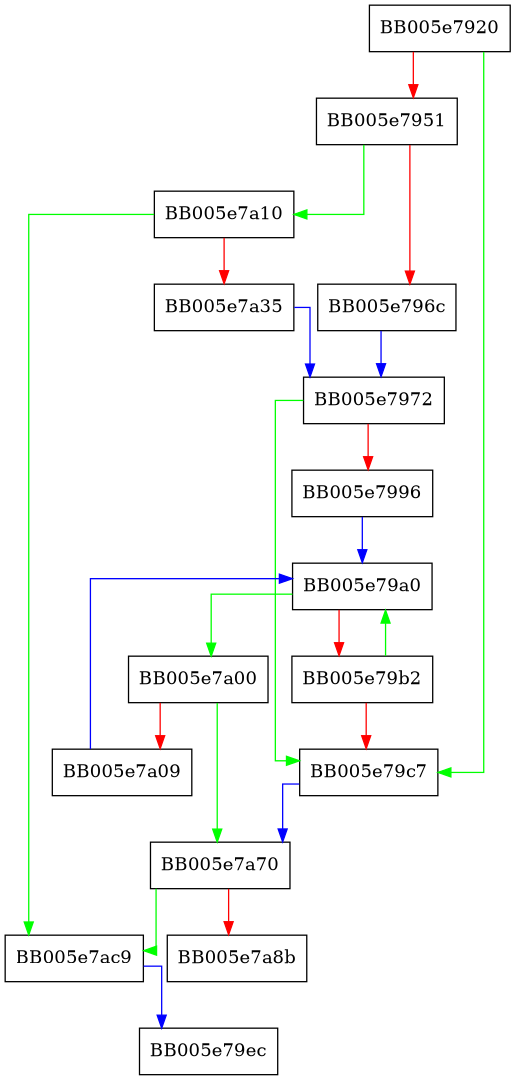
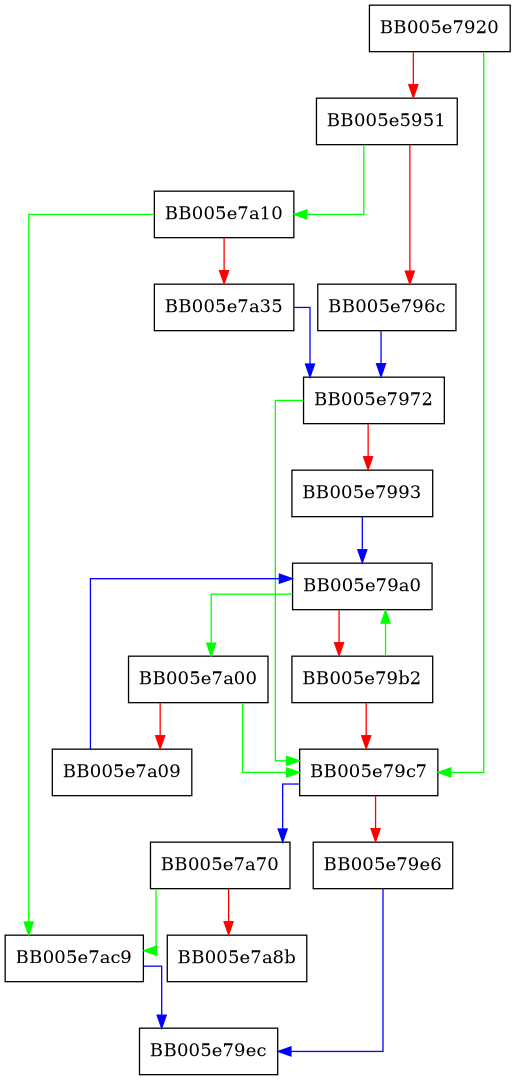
node "BB005e7951": label "BB005e7951" -> "BB005e5951"
node "BB005e7996": label "BB005e7996" -> "BB005e7993"
edge "BB005e7a00" -> "BB005e7a70": now "BB005e7a00" -> "BB005e79c7"
node "BB005e79e6": added
